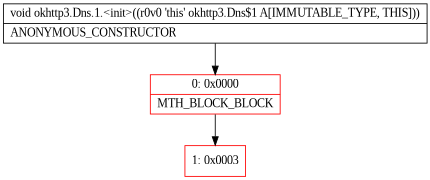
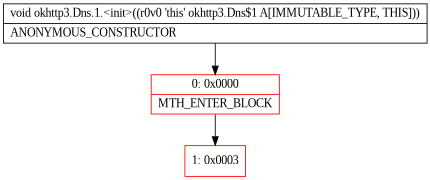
node "0: 0x0000": text "MTH_BLOCK_BLOCK" -> "MTH_ENTER_BLOCK"
